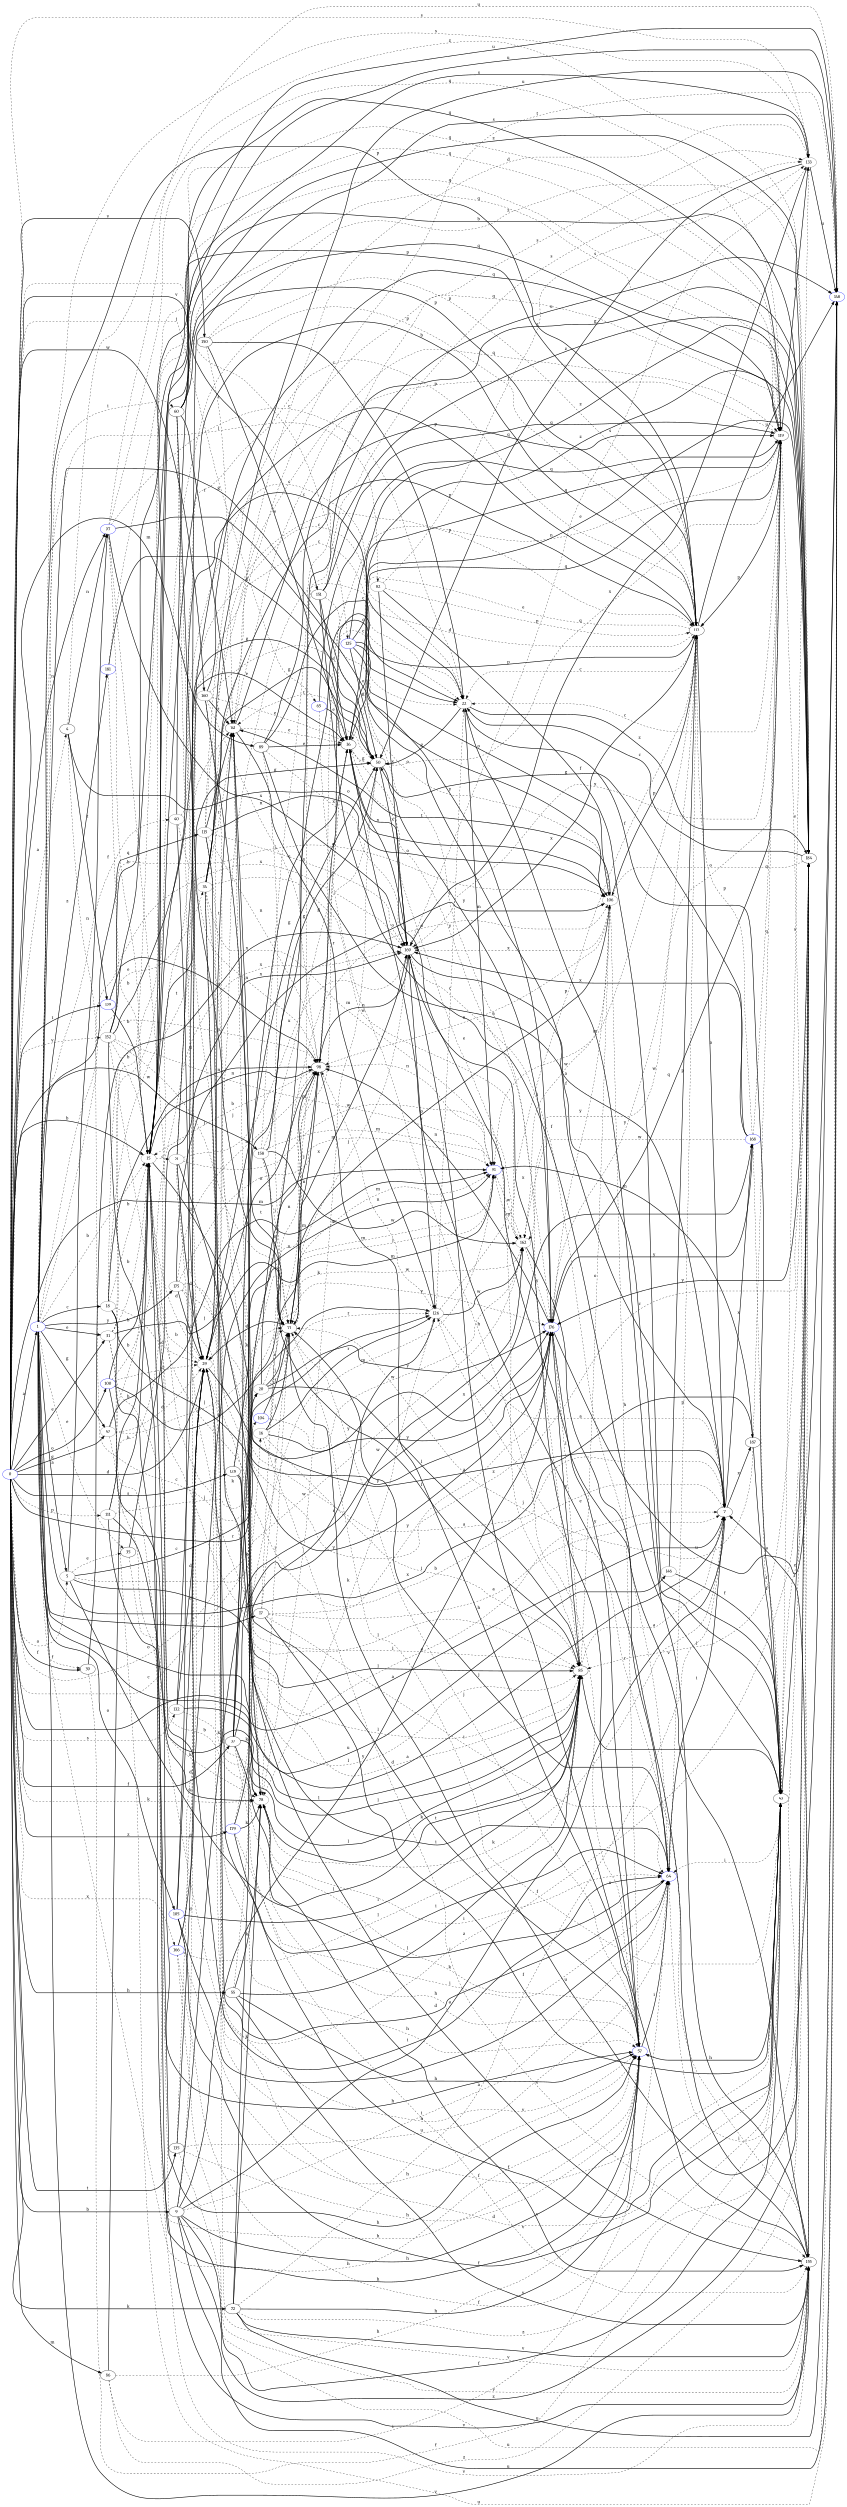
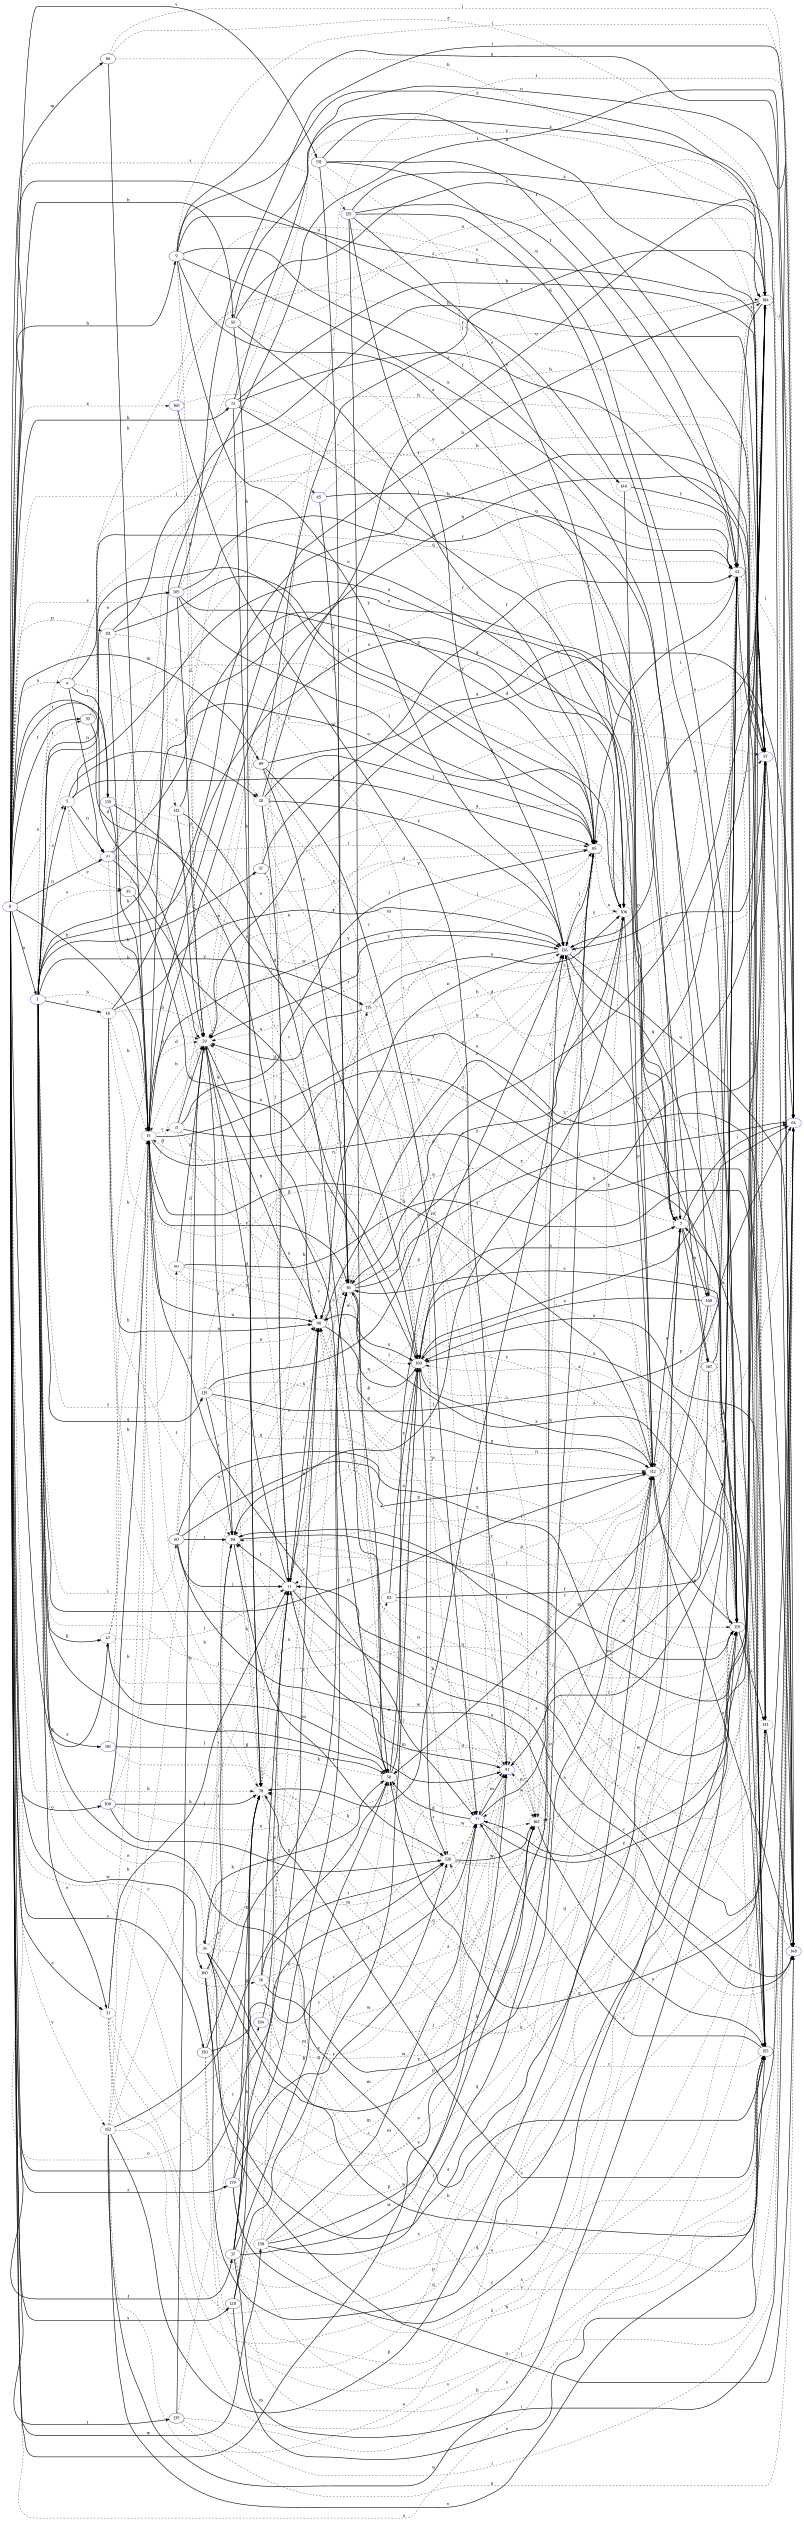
node "22": color gray40 -> blue
edge "106" -> "162": now "50" -> "162"
edge "175" -> "98": reversed
edge "64" -> "112": reversed
edge "169" -> "64": style dashed -> bold
edge "135" -> "64": label "u" -> "i"
